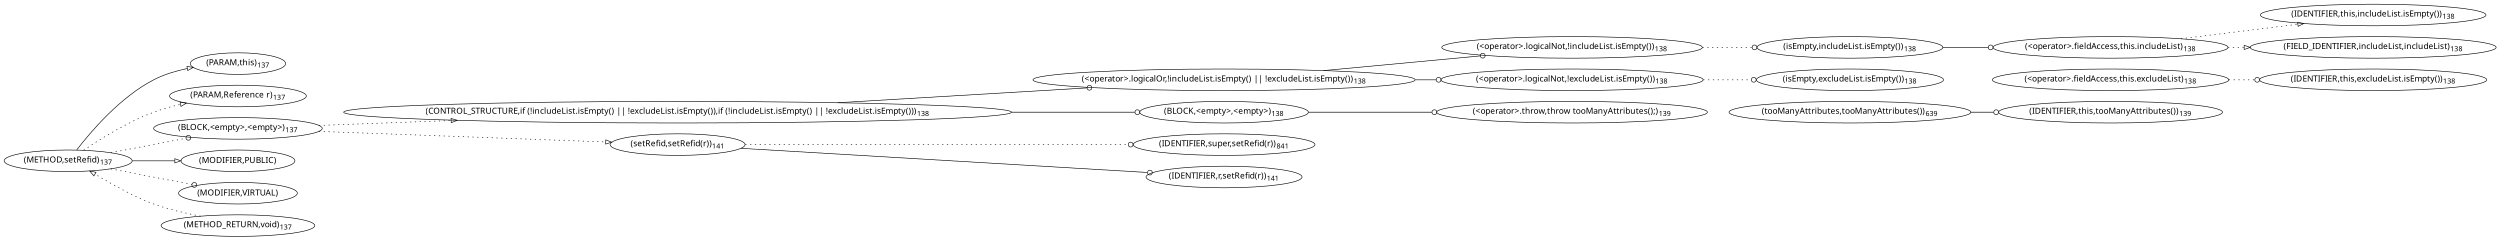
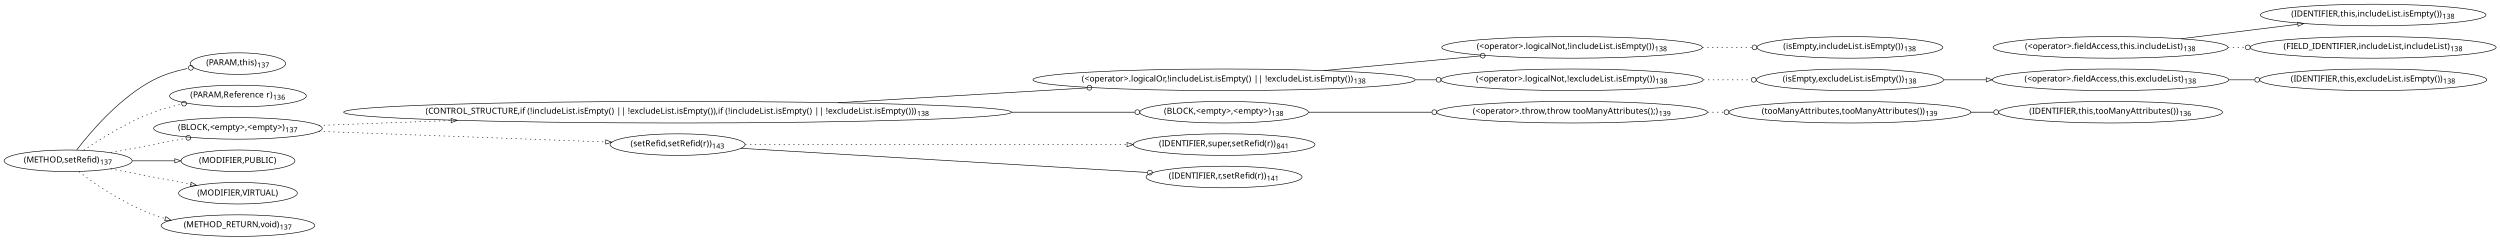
edge "(<operator>.fieldAccess,this.includeList)" -> "(IDENTIFIER,this,includeList.isEmpty())": style dotted -> solid
edge "(isEmpty,includeList.isEmpty())" -> "(<operator>.fieldAccess,this.includeList)": removed
edge "(<operator>.fieldAccess,this.includeList)" -> "(FIELD_IDENTIFIER,includeList,includeList)": arrowhead onormal -> odot
edge "(isEmpty,excludeList.isEmpty())" -> "(<operator>.fieldAccess,this.excludeList)": added
edge "(<operator>.fieldAccess,this.excludeList)" -> "(IDENTIFIER,this,excludeList.isEmpty())": style dotted -> solid
node "(PARAM,Reference r)": text "137" -> "136"
edge "(METHOD,setRefid)" -> "(PARAM,this)": arrowhead onormal -> odot
node "(tooManyAttributes,tooManyAttributes())": text "639" -> "139"
node "(IDENTIFIER,this,tooManyAttributes())": text "139" -> "136"
edge "(<operator>.throw,throw tooManyAttributes();)" -> "(tooManyAttributes,tooManyAttributes())": added
edge "(METHOD,setRefid)" -> "(PARAM,Reference r)": arrowhead onormal -> odot
node "(setRefid,setRefid(r))": text "141" -> "143"
edge "(setRefid,setRefid(r))" -> "(IDENTIFIER,super,setRefid(r))": arrowhead odot -> onormal
edge "(METHOD,setRefid)" -> "(MODIFIER,VIRTUAL)": arrowhead odot -> onormal
edge "(METHOD_RETURN,void)" -> "(METHOD,setRefid)": reversed
